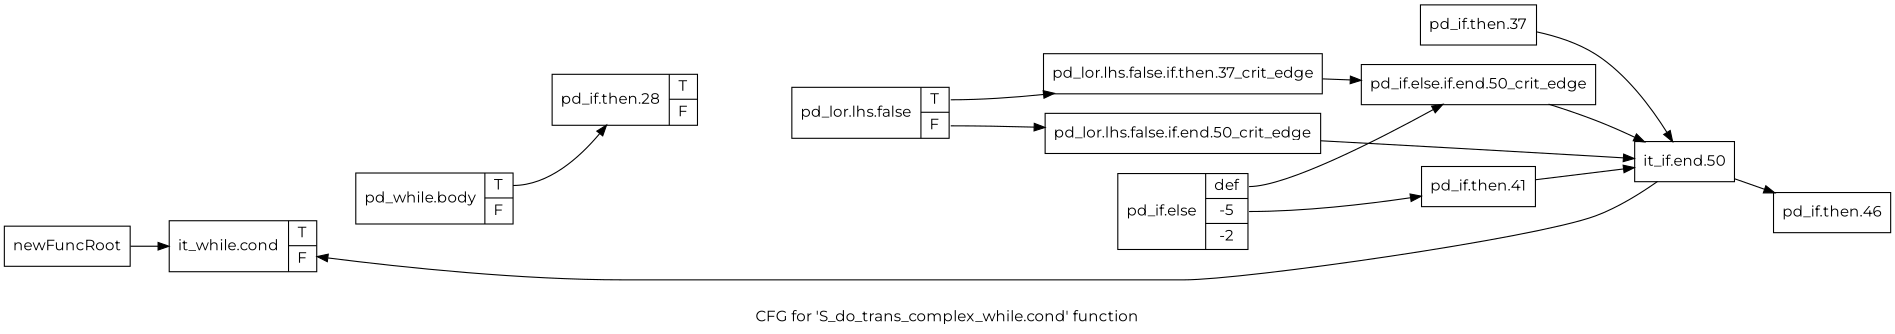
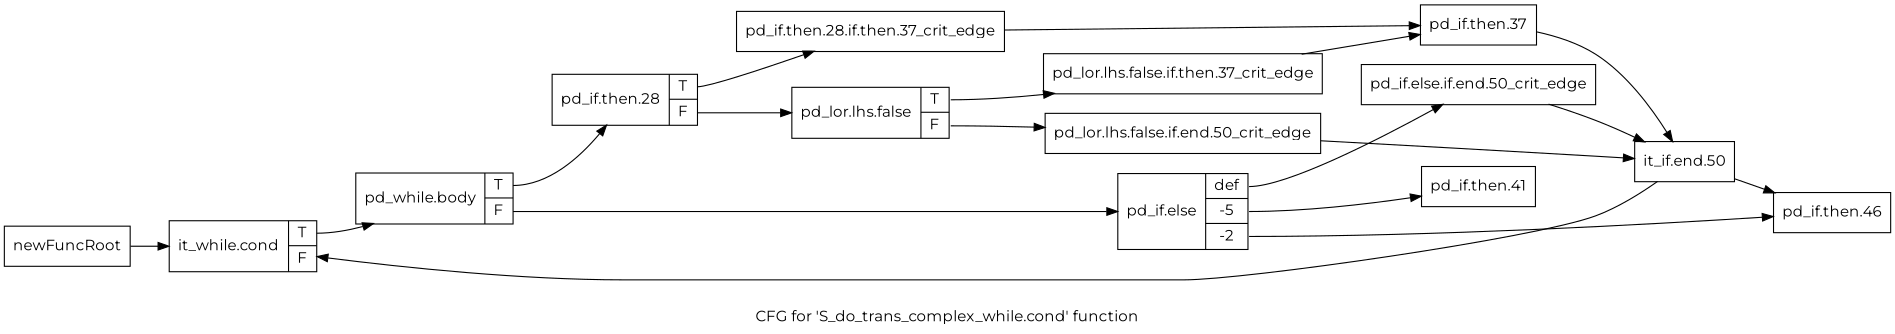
node "pd_if.then.28.if.then.37_crit_edge": added
edge "pd_lor.lhs.false.if.then.37_crit_edge" -> "pd_if.else.if.end.50_crit_edge": now "pd_lor.lhs.false.if.then.37_crit_edge" -> "pd_if.then.37"
edge "pd_if.then.28" -> "pd_lor.lhs.false": added
edge "pd_if.then.41" -> "it_if.end.50": removed
edge "pd_while.body" -> "pd_if.else": added
edge "it_while.cond" -> "pd_while.body": added
edge "pd_if.else" -> "pd_if.then.46": added
